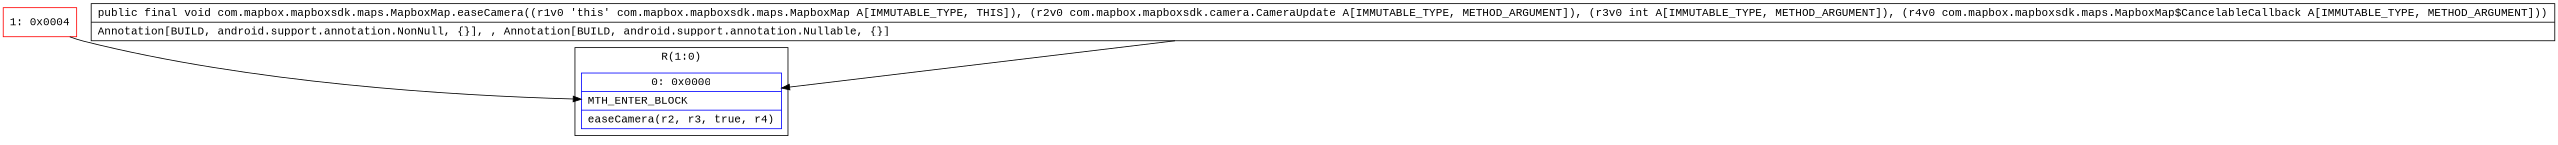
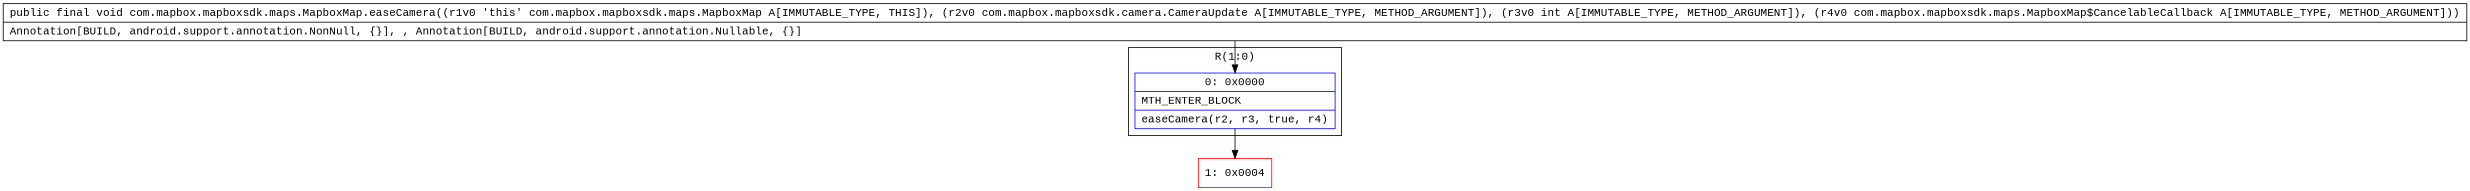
edge "1: 0x0004" -> "0: 0x0000": reversed
